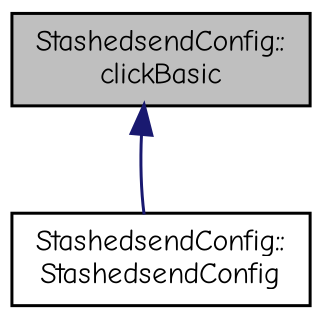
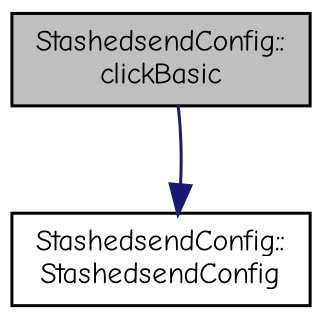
edge "StashedsendConfig:: StashedsendConfig" -> "StashedsendConfig:: clickBasic": reversed
